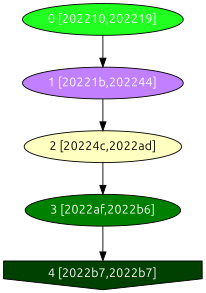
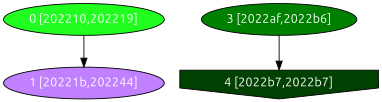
node "2 [20224c,2022ad]": removed
